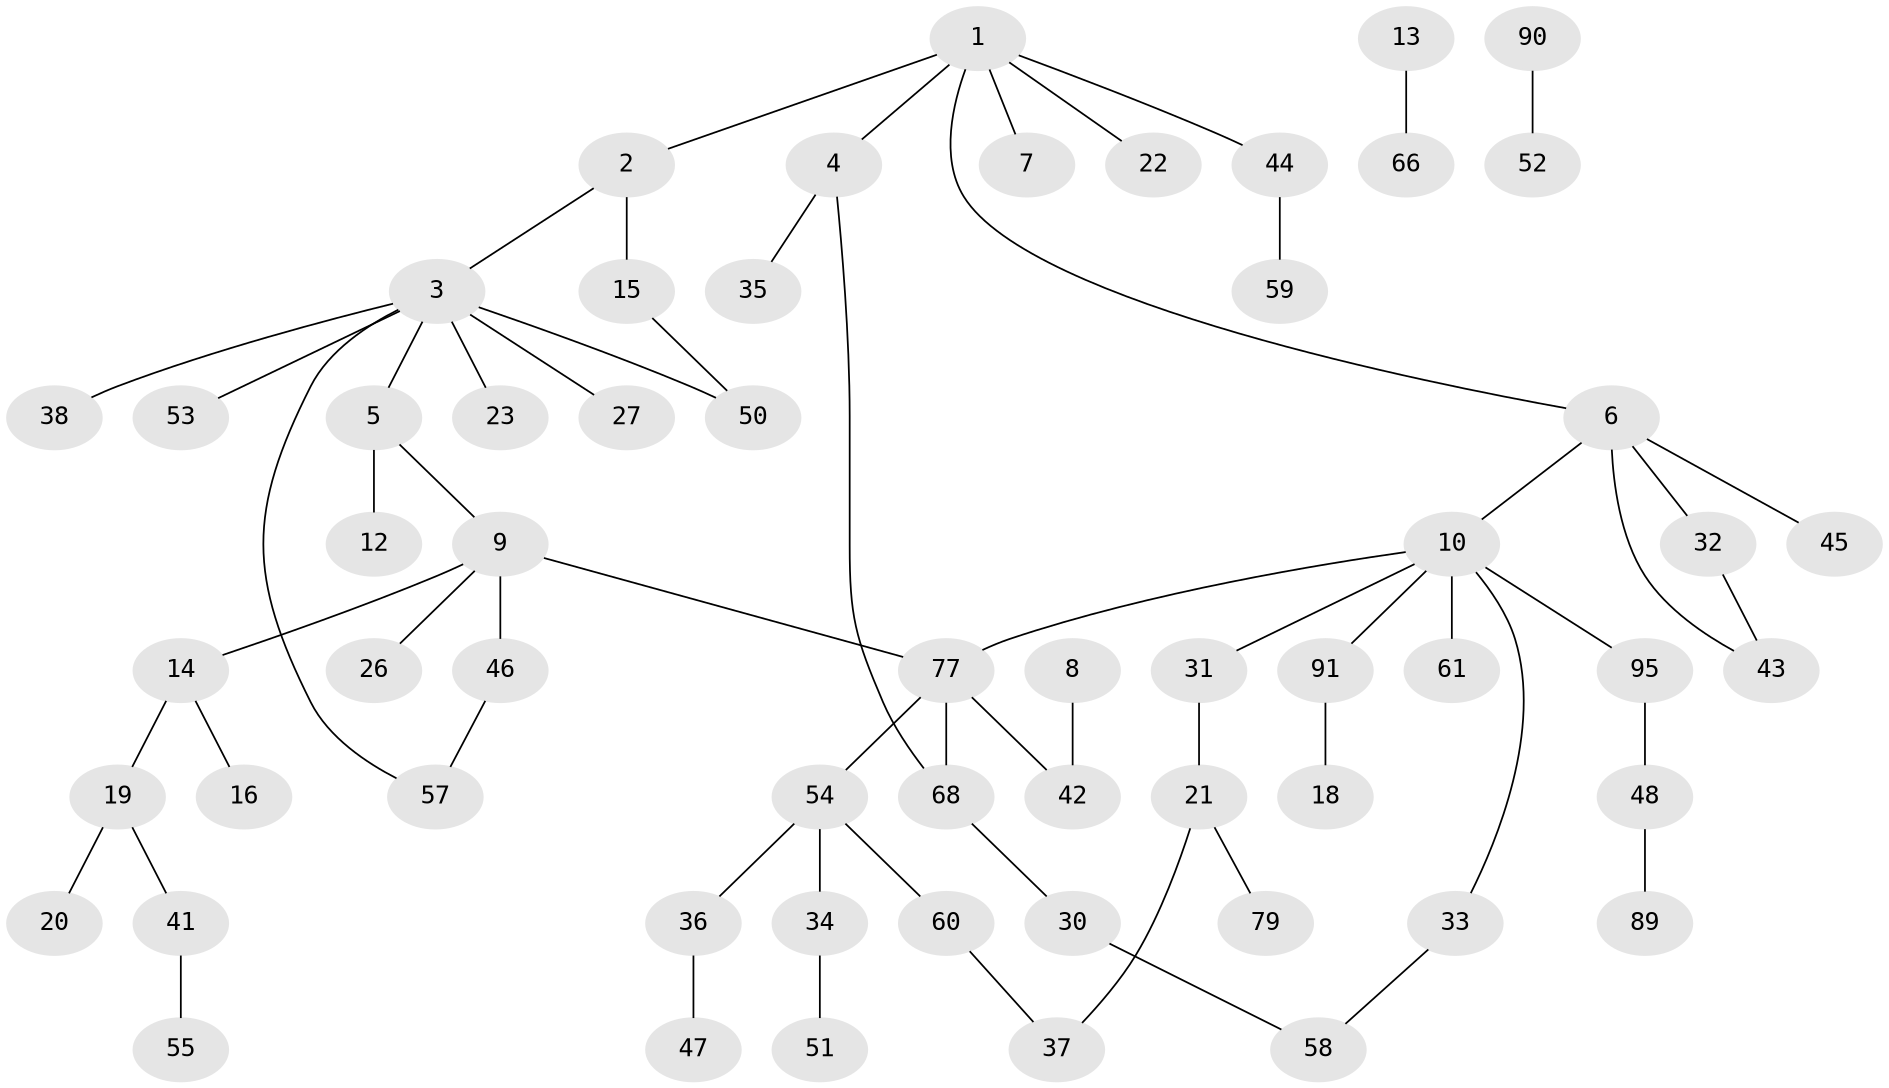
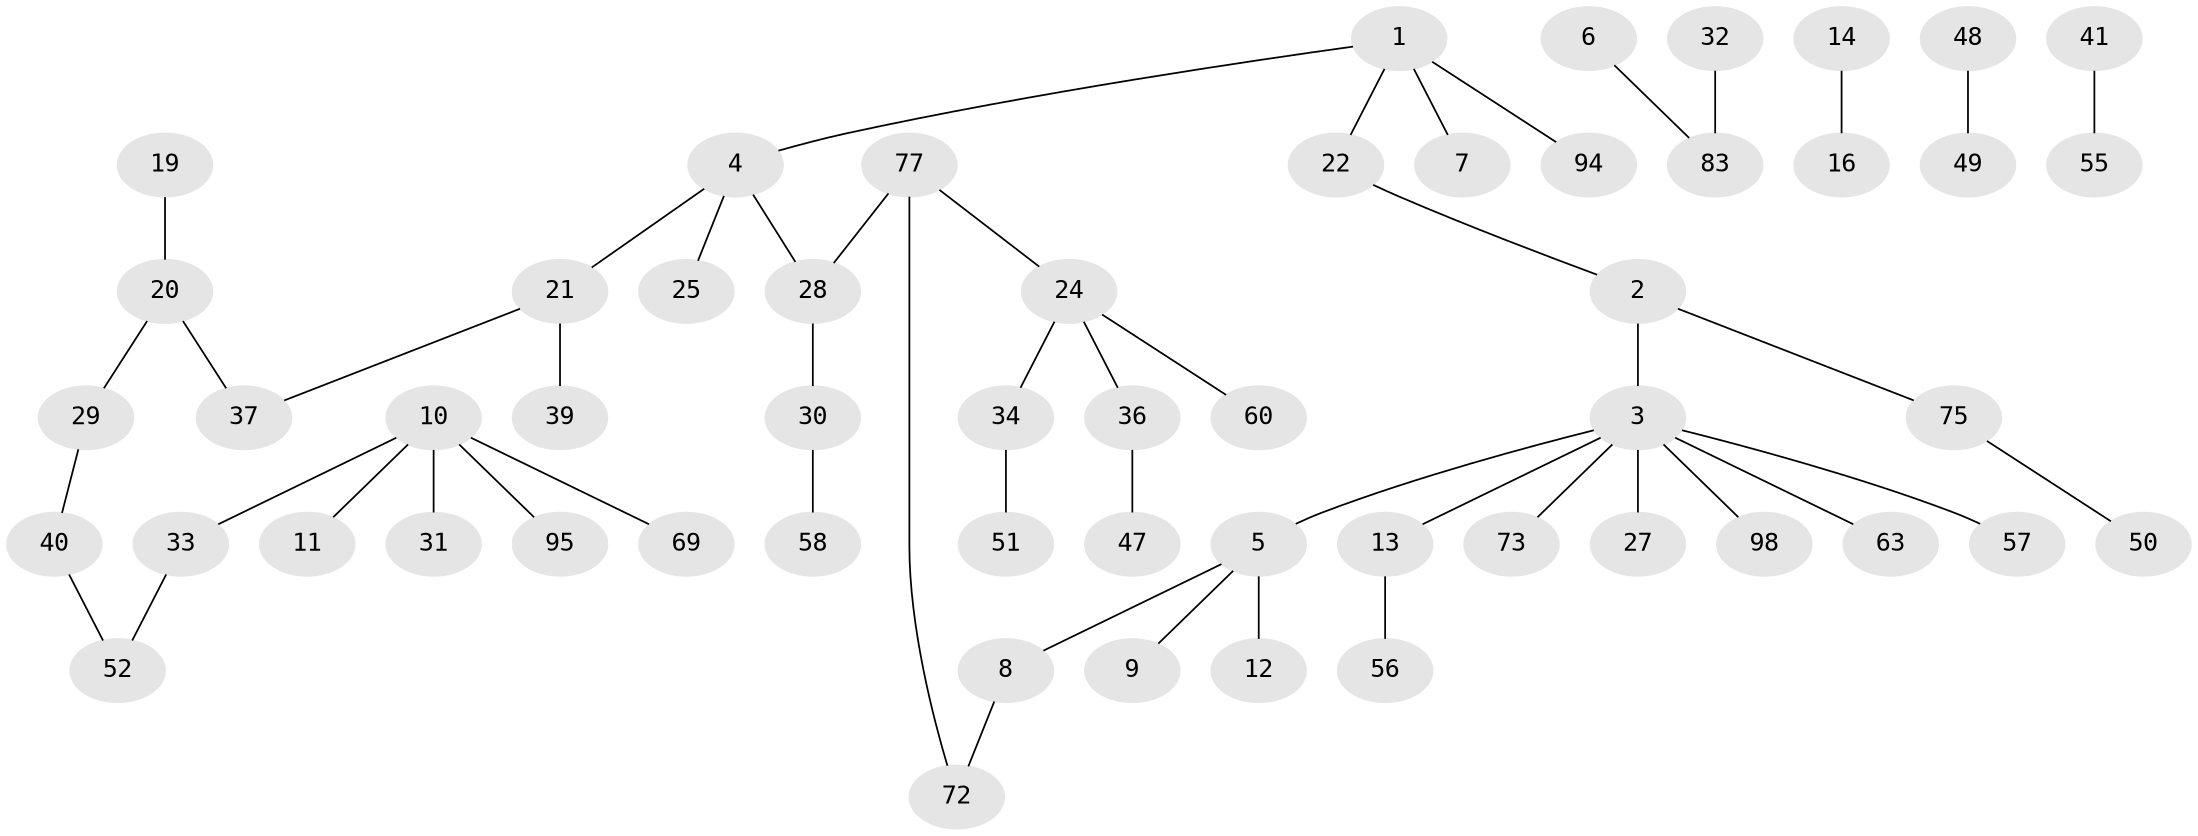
node "90": label "90" -> "40"
edge "1" -- "2": now "22" -- "2"
node "44": label "44" -> "94"
node "66": label "66" -> "56"
node "15": label "15" -> "75"
node "35": label "35" -> "25"
node "59": removed
edge "1" -- "6": removed
edge "3" -- "50": now "3" -- "13"
node "38": label "38" -> "98"
node "29": added
node "53": label "53" -> "63"
node "23": label "23" -> "73"
edge "6" -- "10": removed
edge "6" -- "32": removed
node "45": removed
edge "10" -- "77": removed
edge "9" -- "77": removed
edge "5" -- "8": added
edge "9" -- "14": removed
node "26": removed
node "46": removed
node "91": label "91" -> "11"
node "61": label "61" -> "69"
node "43": label "43" -> "83"
edge "14" -- "19": removed
edge "31" -- "21": now "4" -- "21"
edge "95" -- "48": removed
node "54": label "54" -> "24"
node "68": label "68" -> "28"
node "42": label "42" -> "72"
node "18": removed
edge "19" -- "41": removed
node "79": label "79" -> "39"
node "89": label "89" -> "49"
edge "60" -- "37": now "20" -- "37"
edge "33" -- "58": now "33" -- "52"
